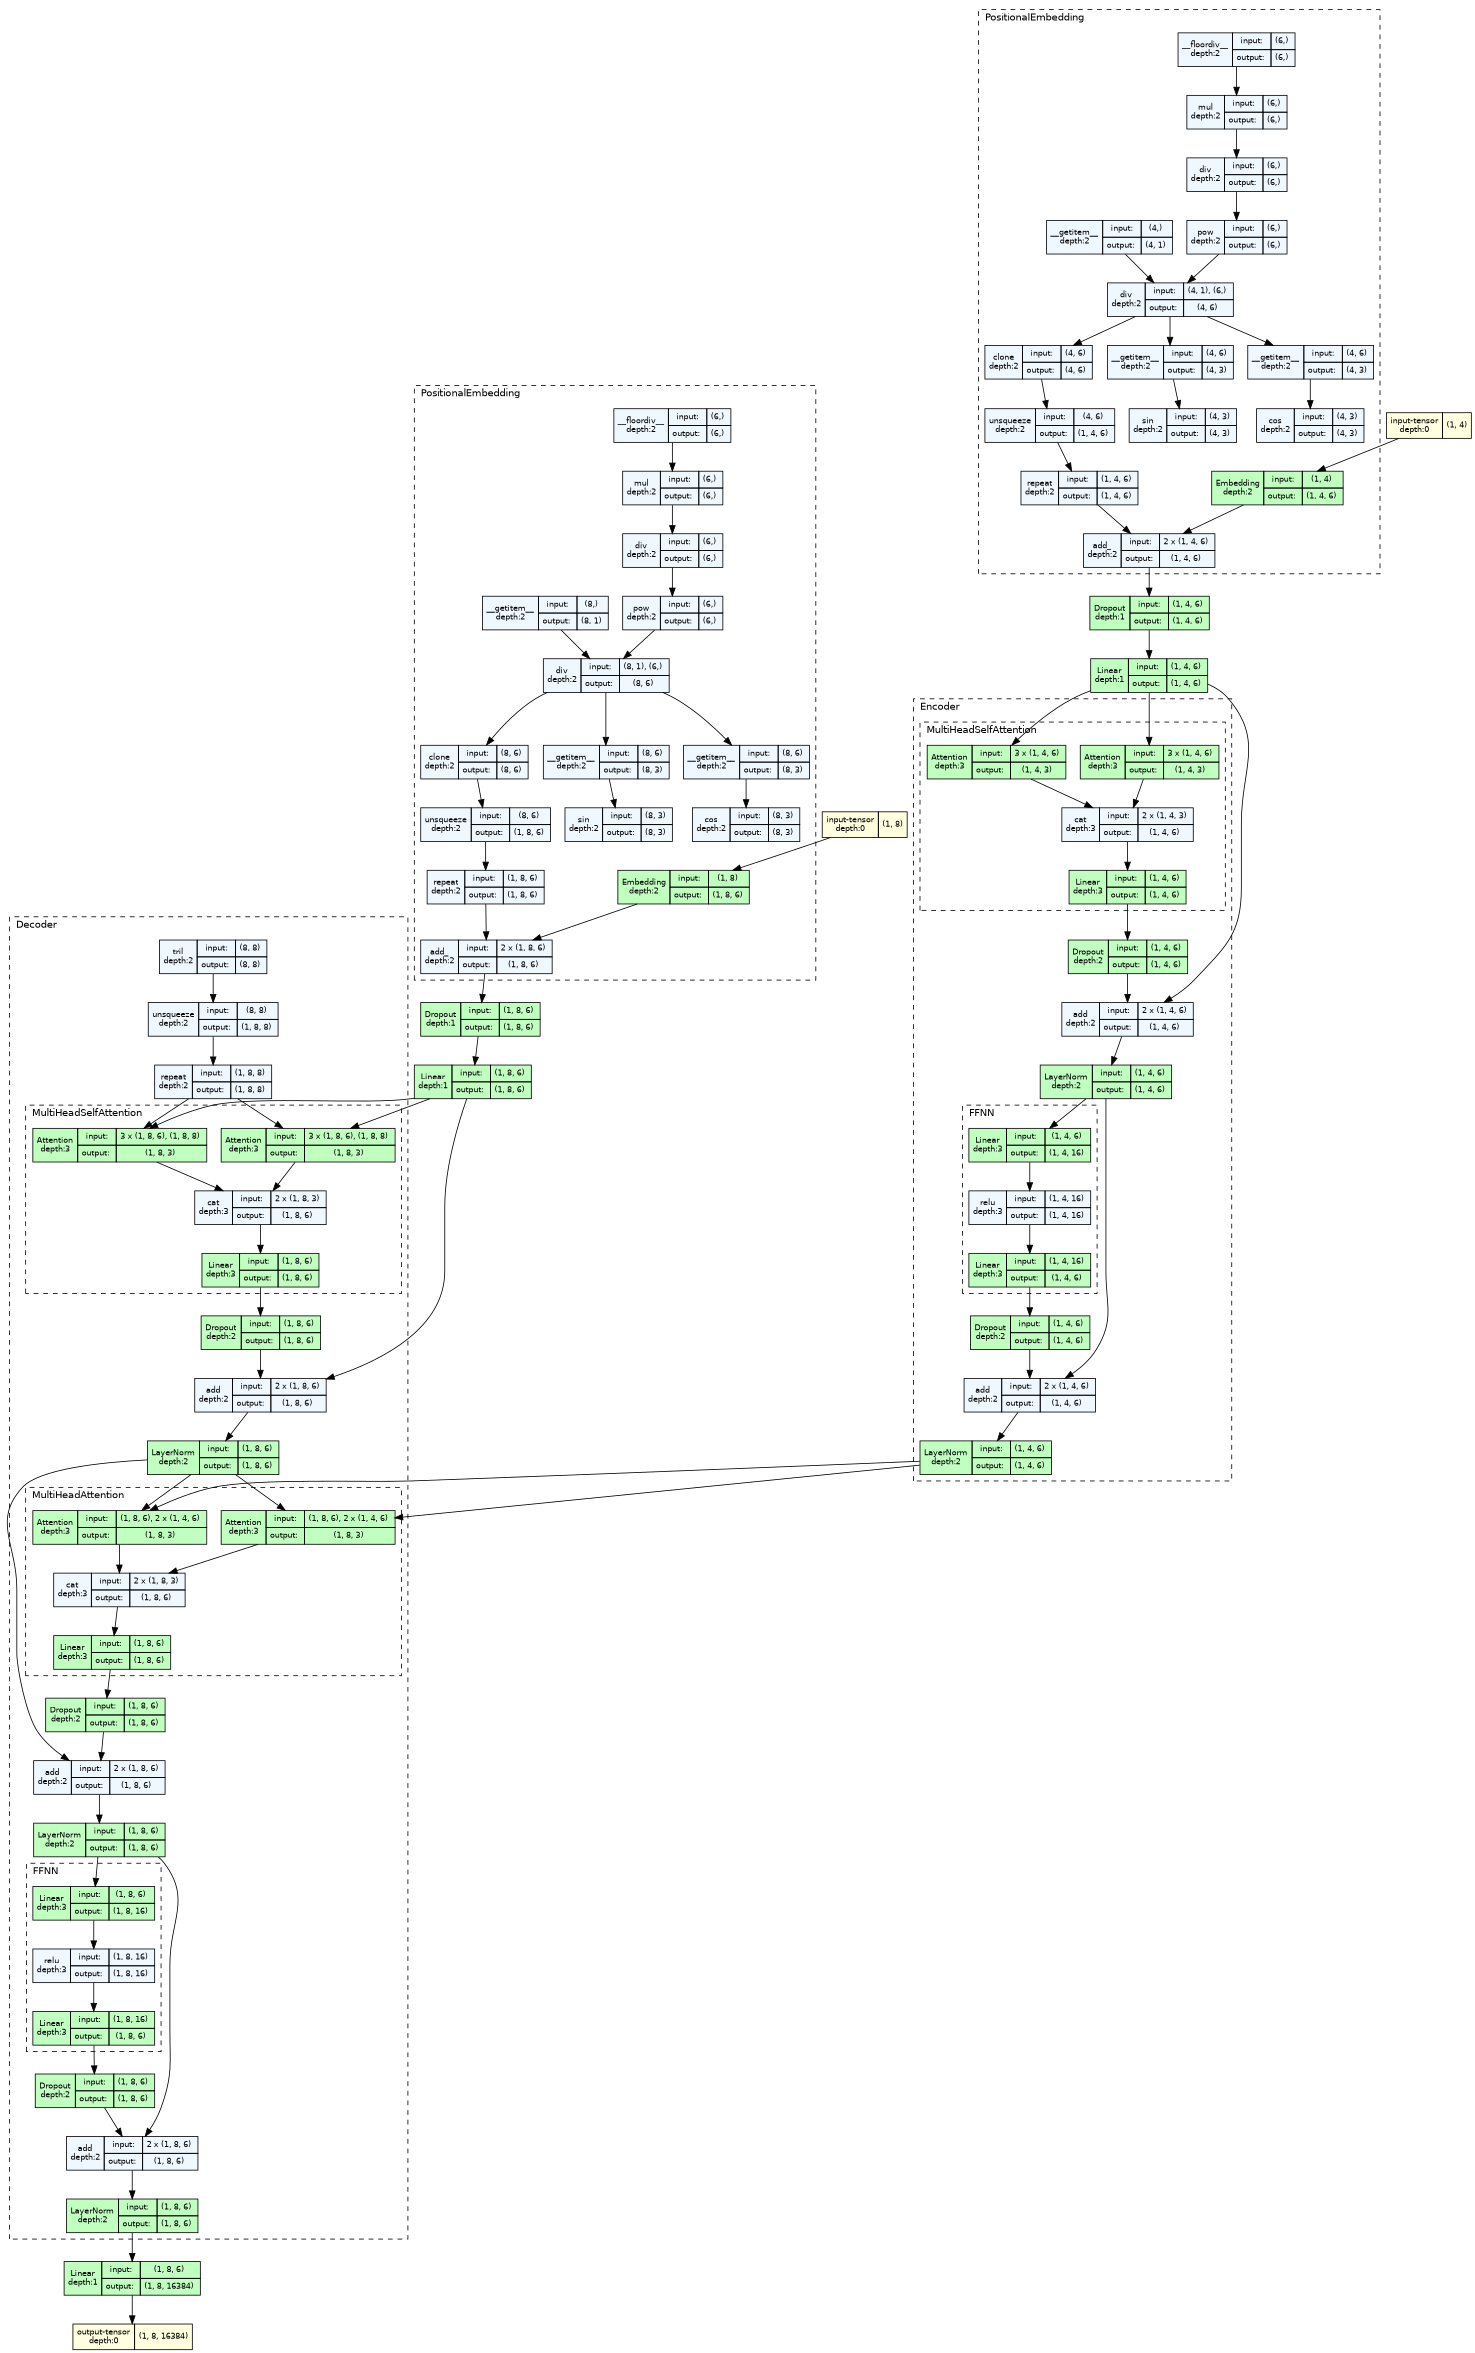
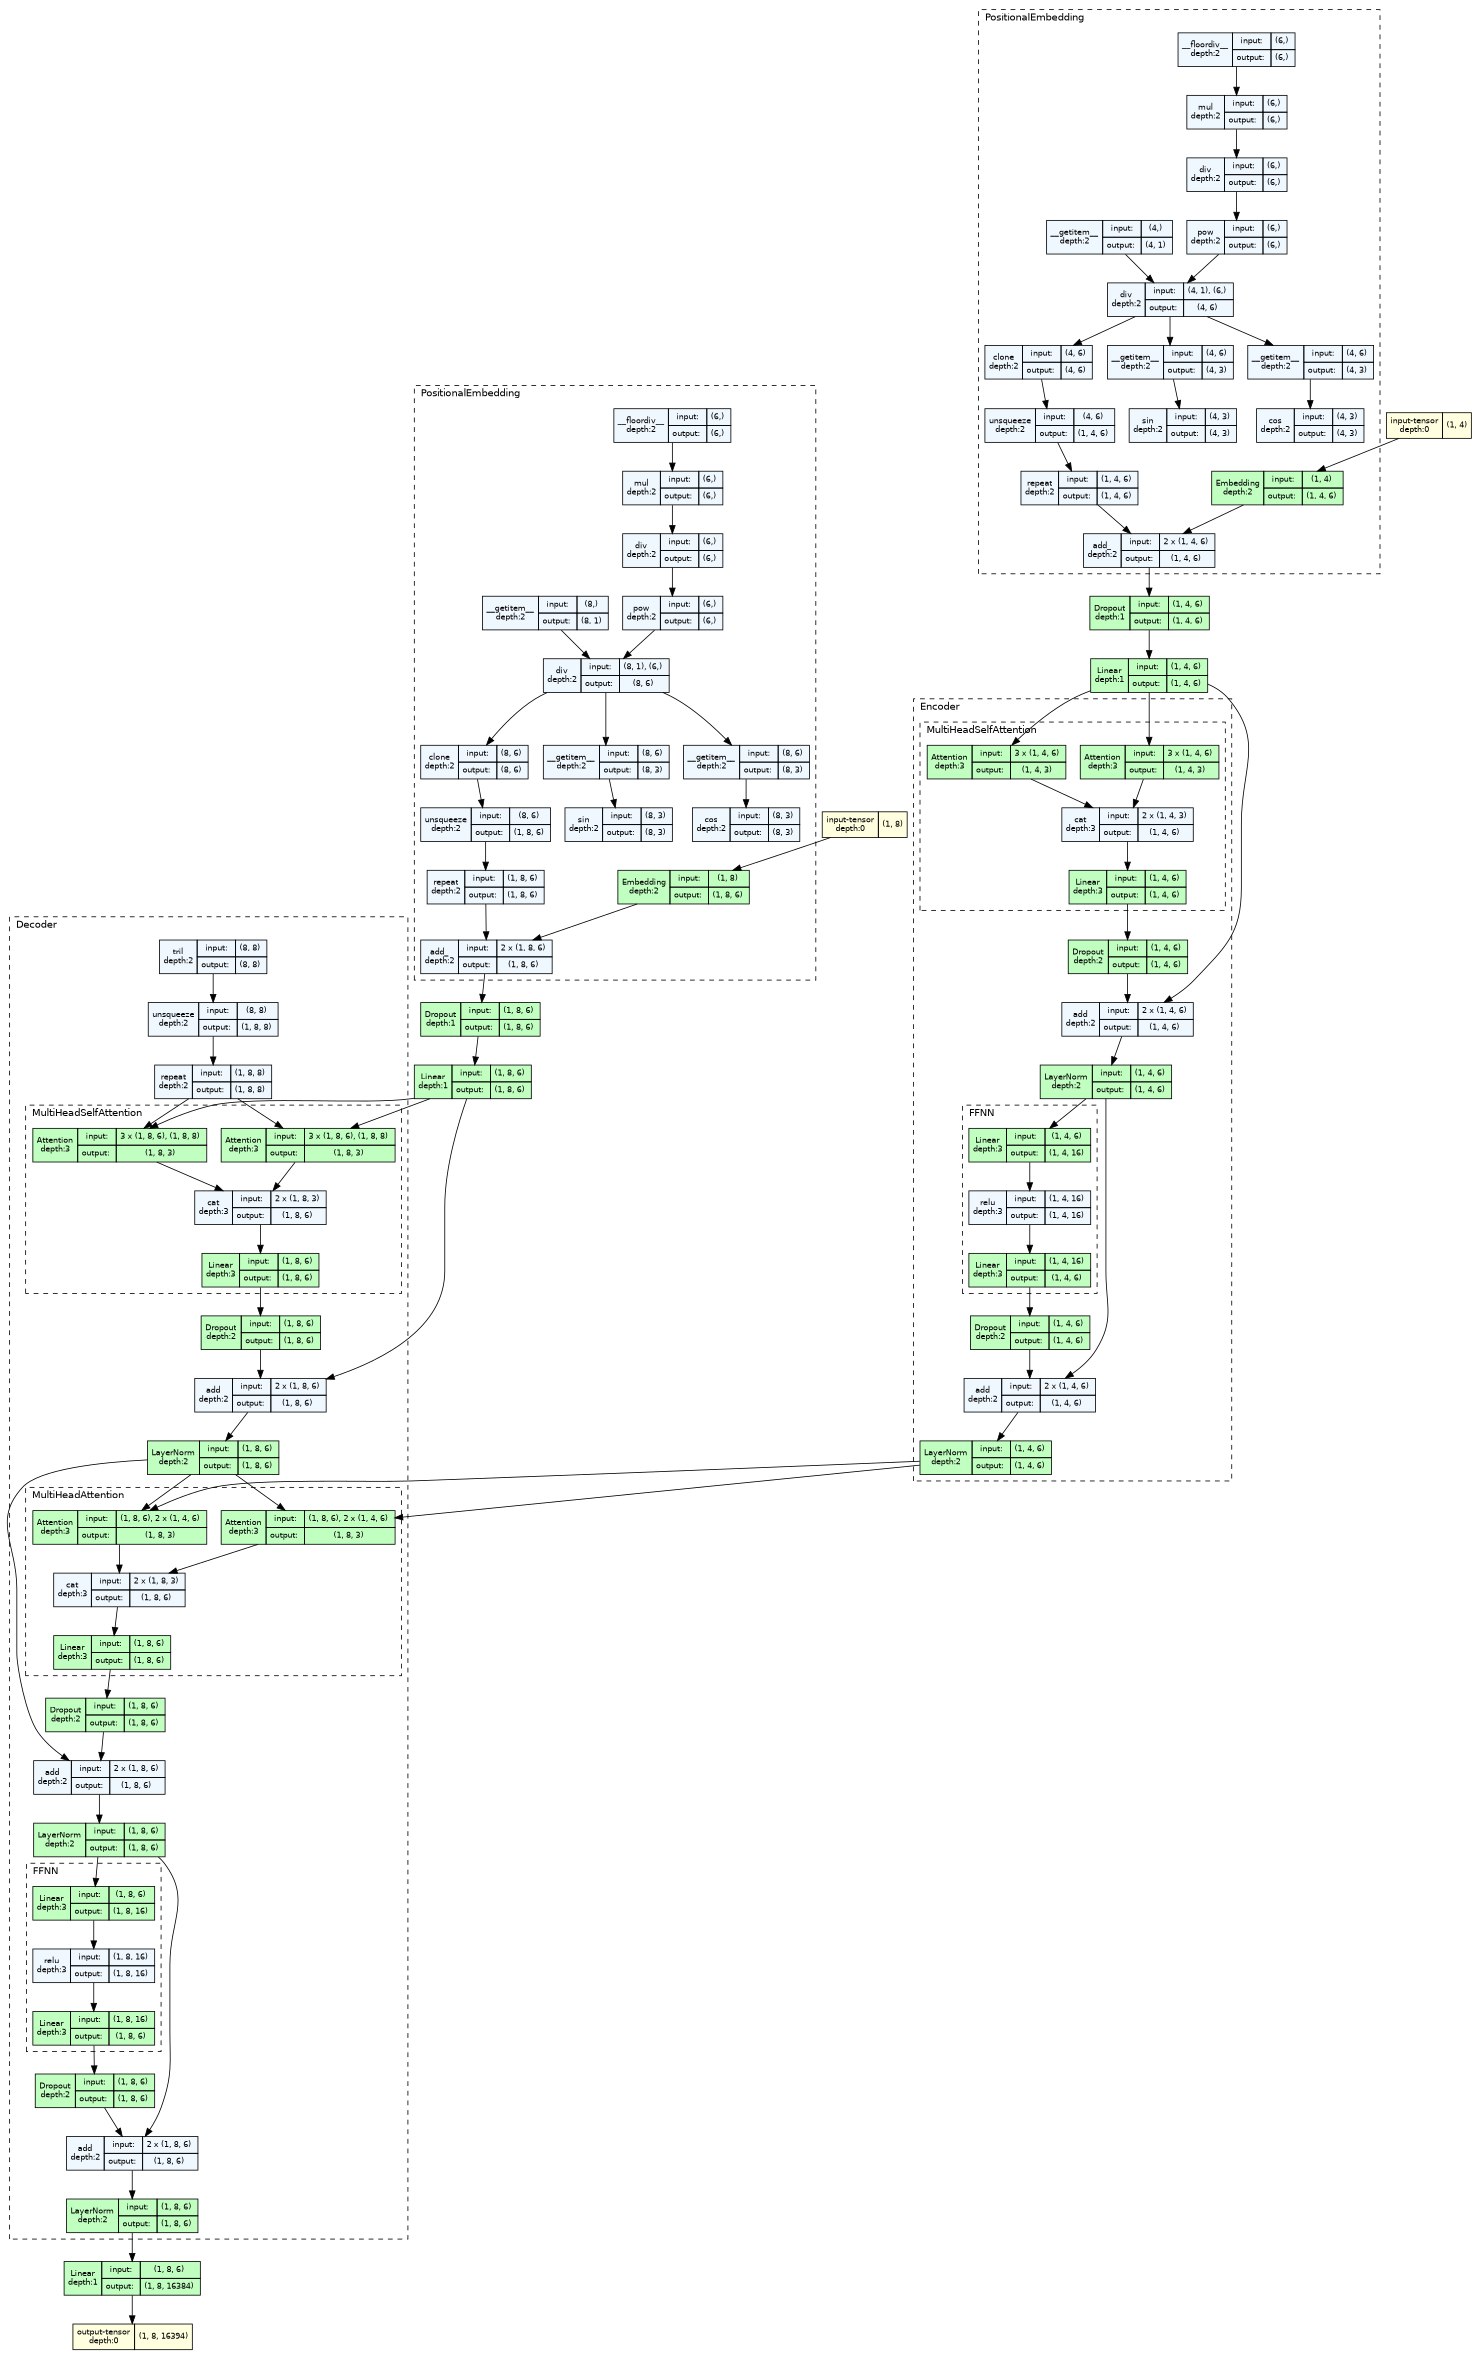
node "output-tensor": text "(1, 8, 16384)" -> "(1, 8, 16394)"
